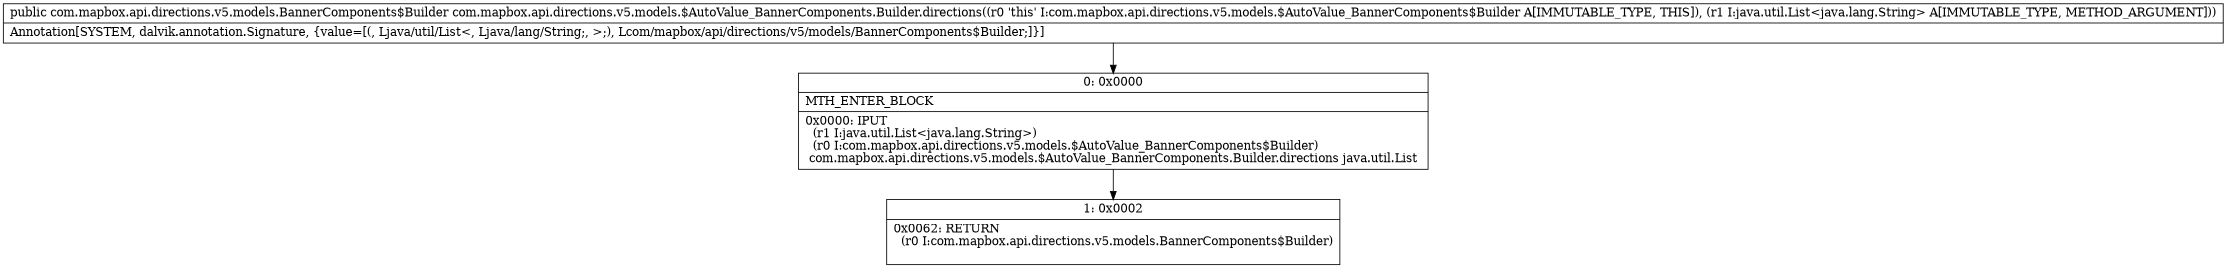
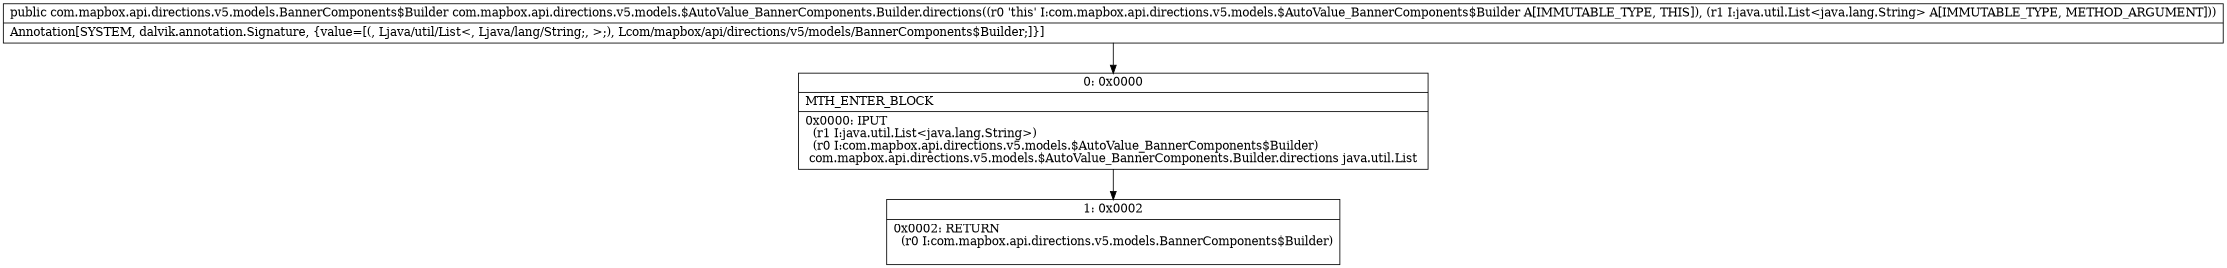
node "1: 0x0002": text "0x0062: RETURN" -> "0x0002: RETURN"
